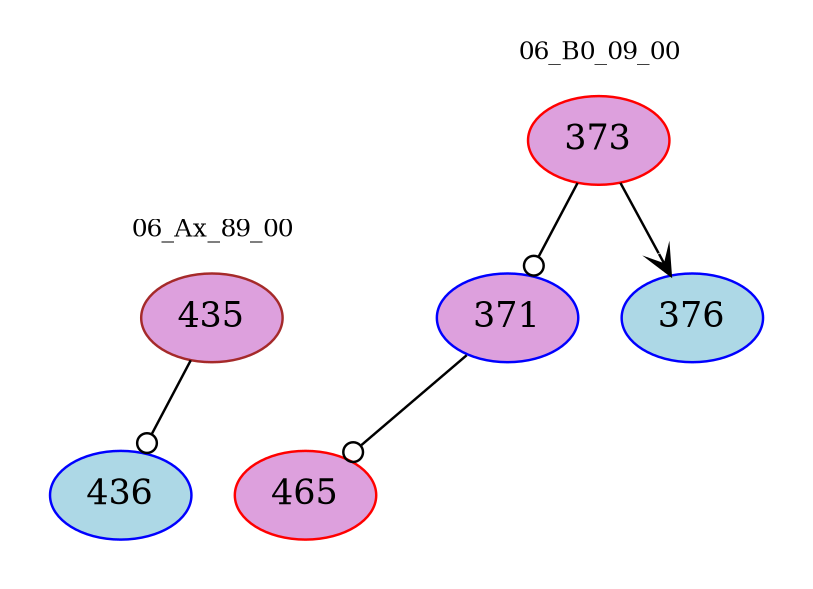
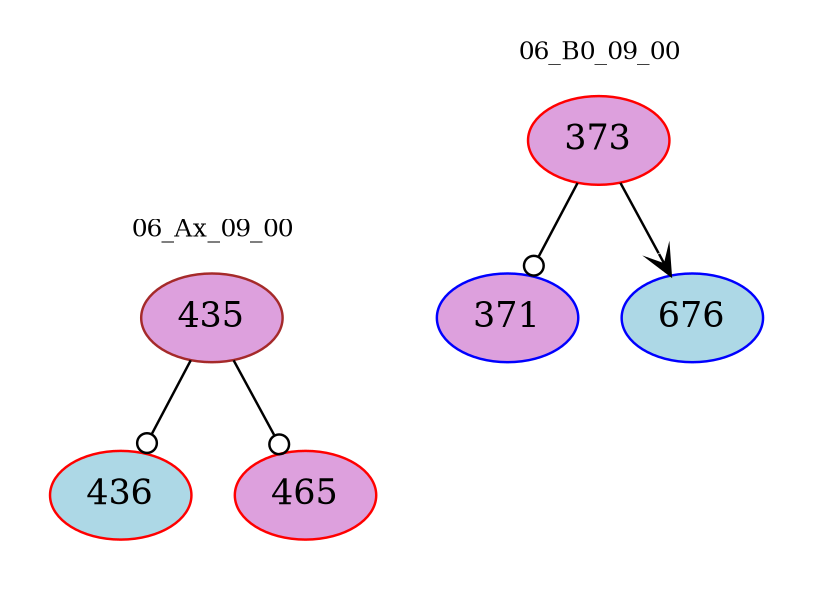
cluster "06_Ax_89_00": label "06_Ax_89_00" -> "06_Ax_09_00"
node "376": label "376" -> "676"
edge "371" -> "465": now "435" -> "465"
node "436": color blue -> red
